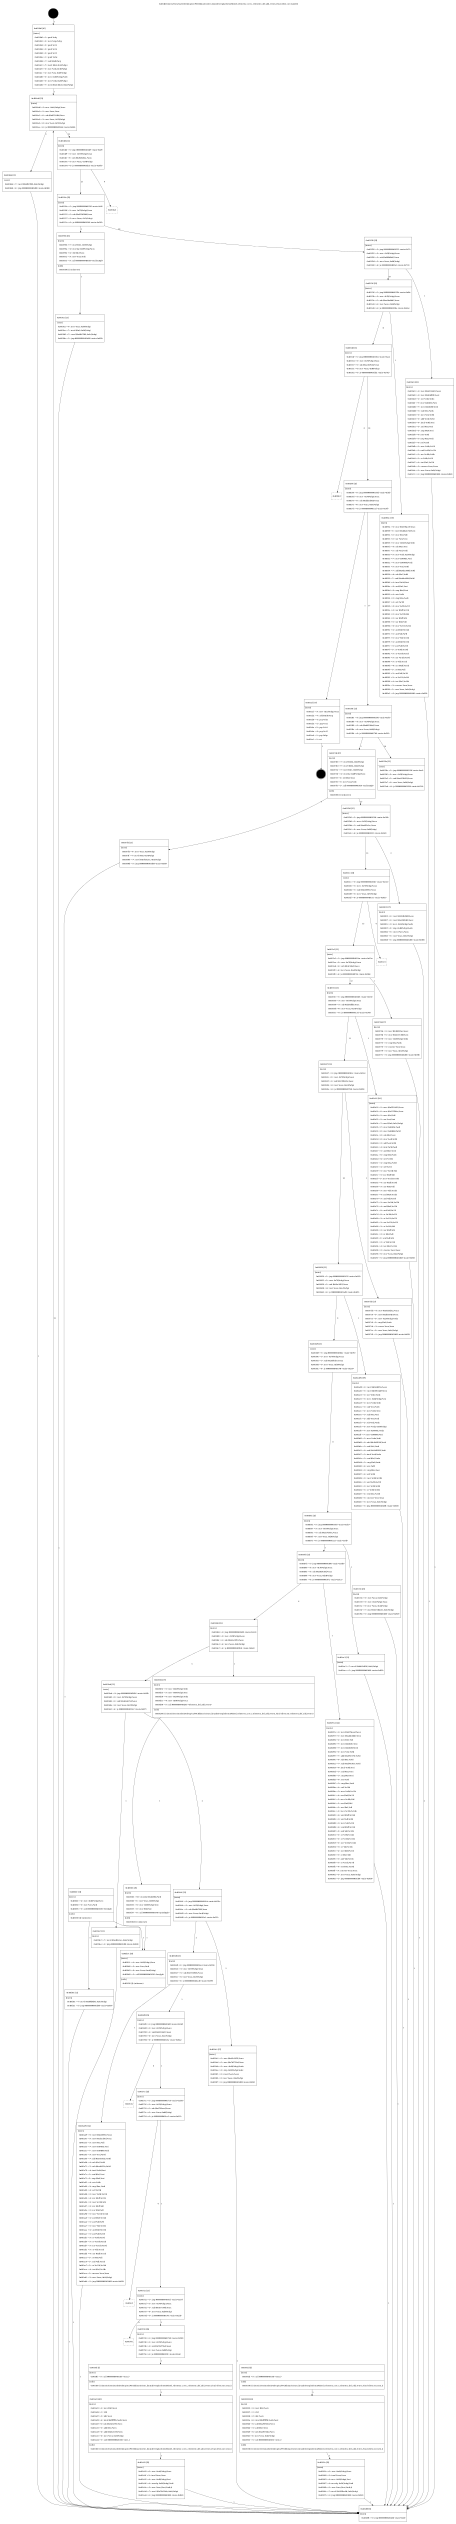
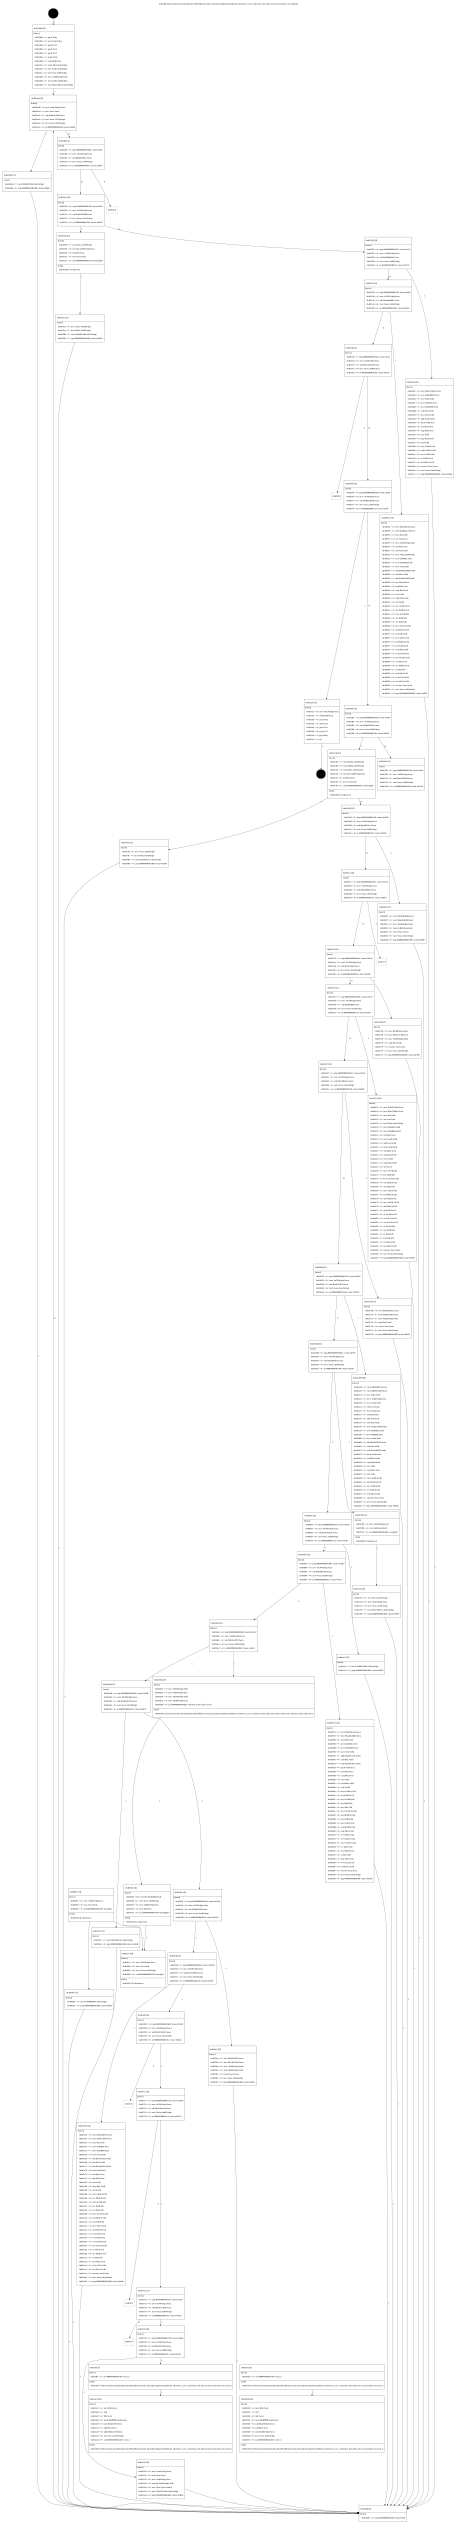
node "0x401799 [13]": added
edge "0x401a01 [40]" -> "0x401a29 [32]": now "0x401743 [25]" -> "0x401a29 [32]"
node "0x40185a [32]": removed
